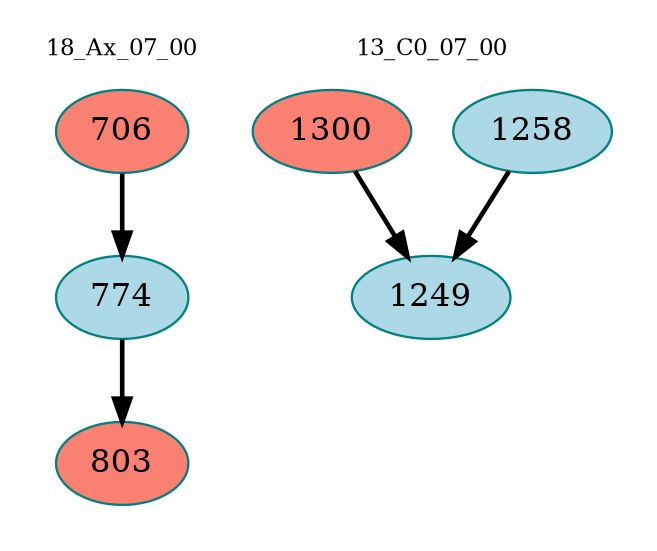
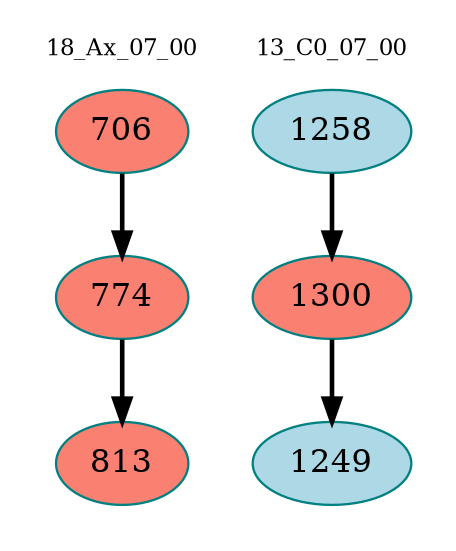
edge "1258" -> "1249": now "1258" -> "1300"
node "774": fillcolor lightblue -> salmon
node "803": label "803" -> "813"
